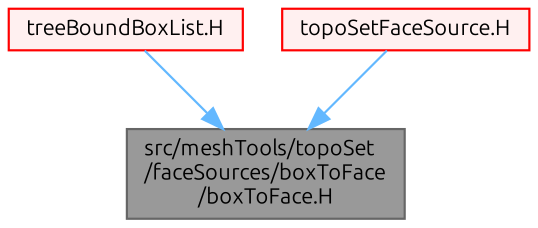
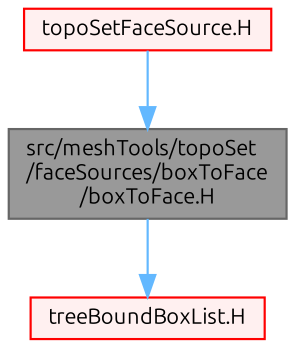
edge "treeBoundBoxList.H" -> "src/meshTools/topoSet /faceSources/boxToFace /boxToFace.H": reversed
